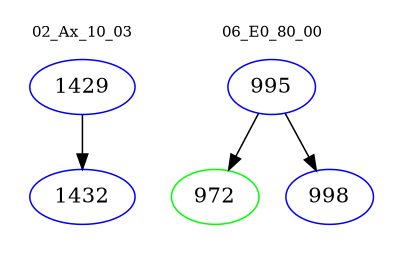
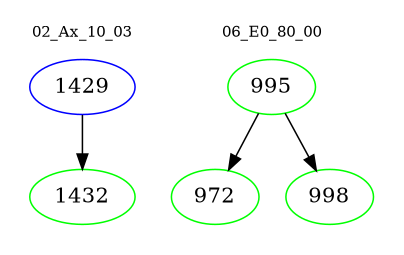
node "995": color blue -> green
node "1432": color blue -> green
node "998": color blue -> green
